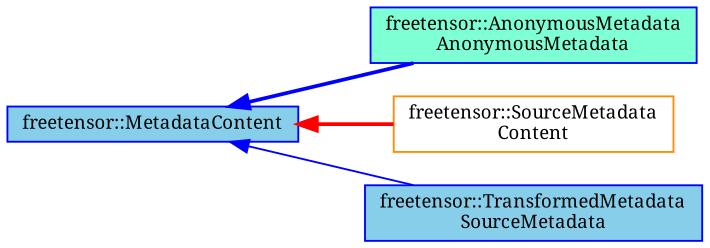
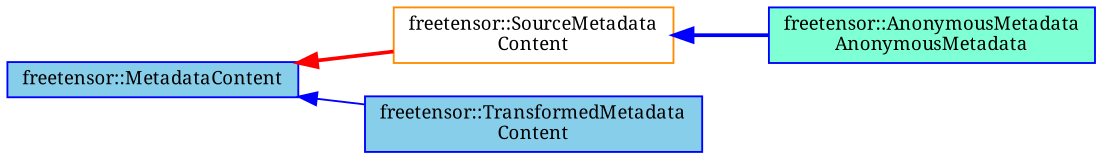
edge "freetensor::AnonymousMetadata AnonymousMetadata" -> "freetensor::MetadataContent": now "freetensor::AnonymousMetadata AnonymousMetadata" -> "freetensor::SourceMetadata Content"
node "freetensor::TransformedMetadata SourceMetadata": label "freetensor::TransformedMetadata SourceMetadata" -> "freetensor::TransformedMetadata Content"
